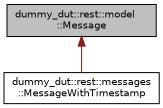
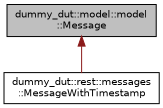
node "dummy_dut::rest::model ::Message": label "dummy_dut::rest::model ::Message" -> "dummy_dut::model::model ::Message"
